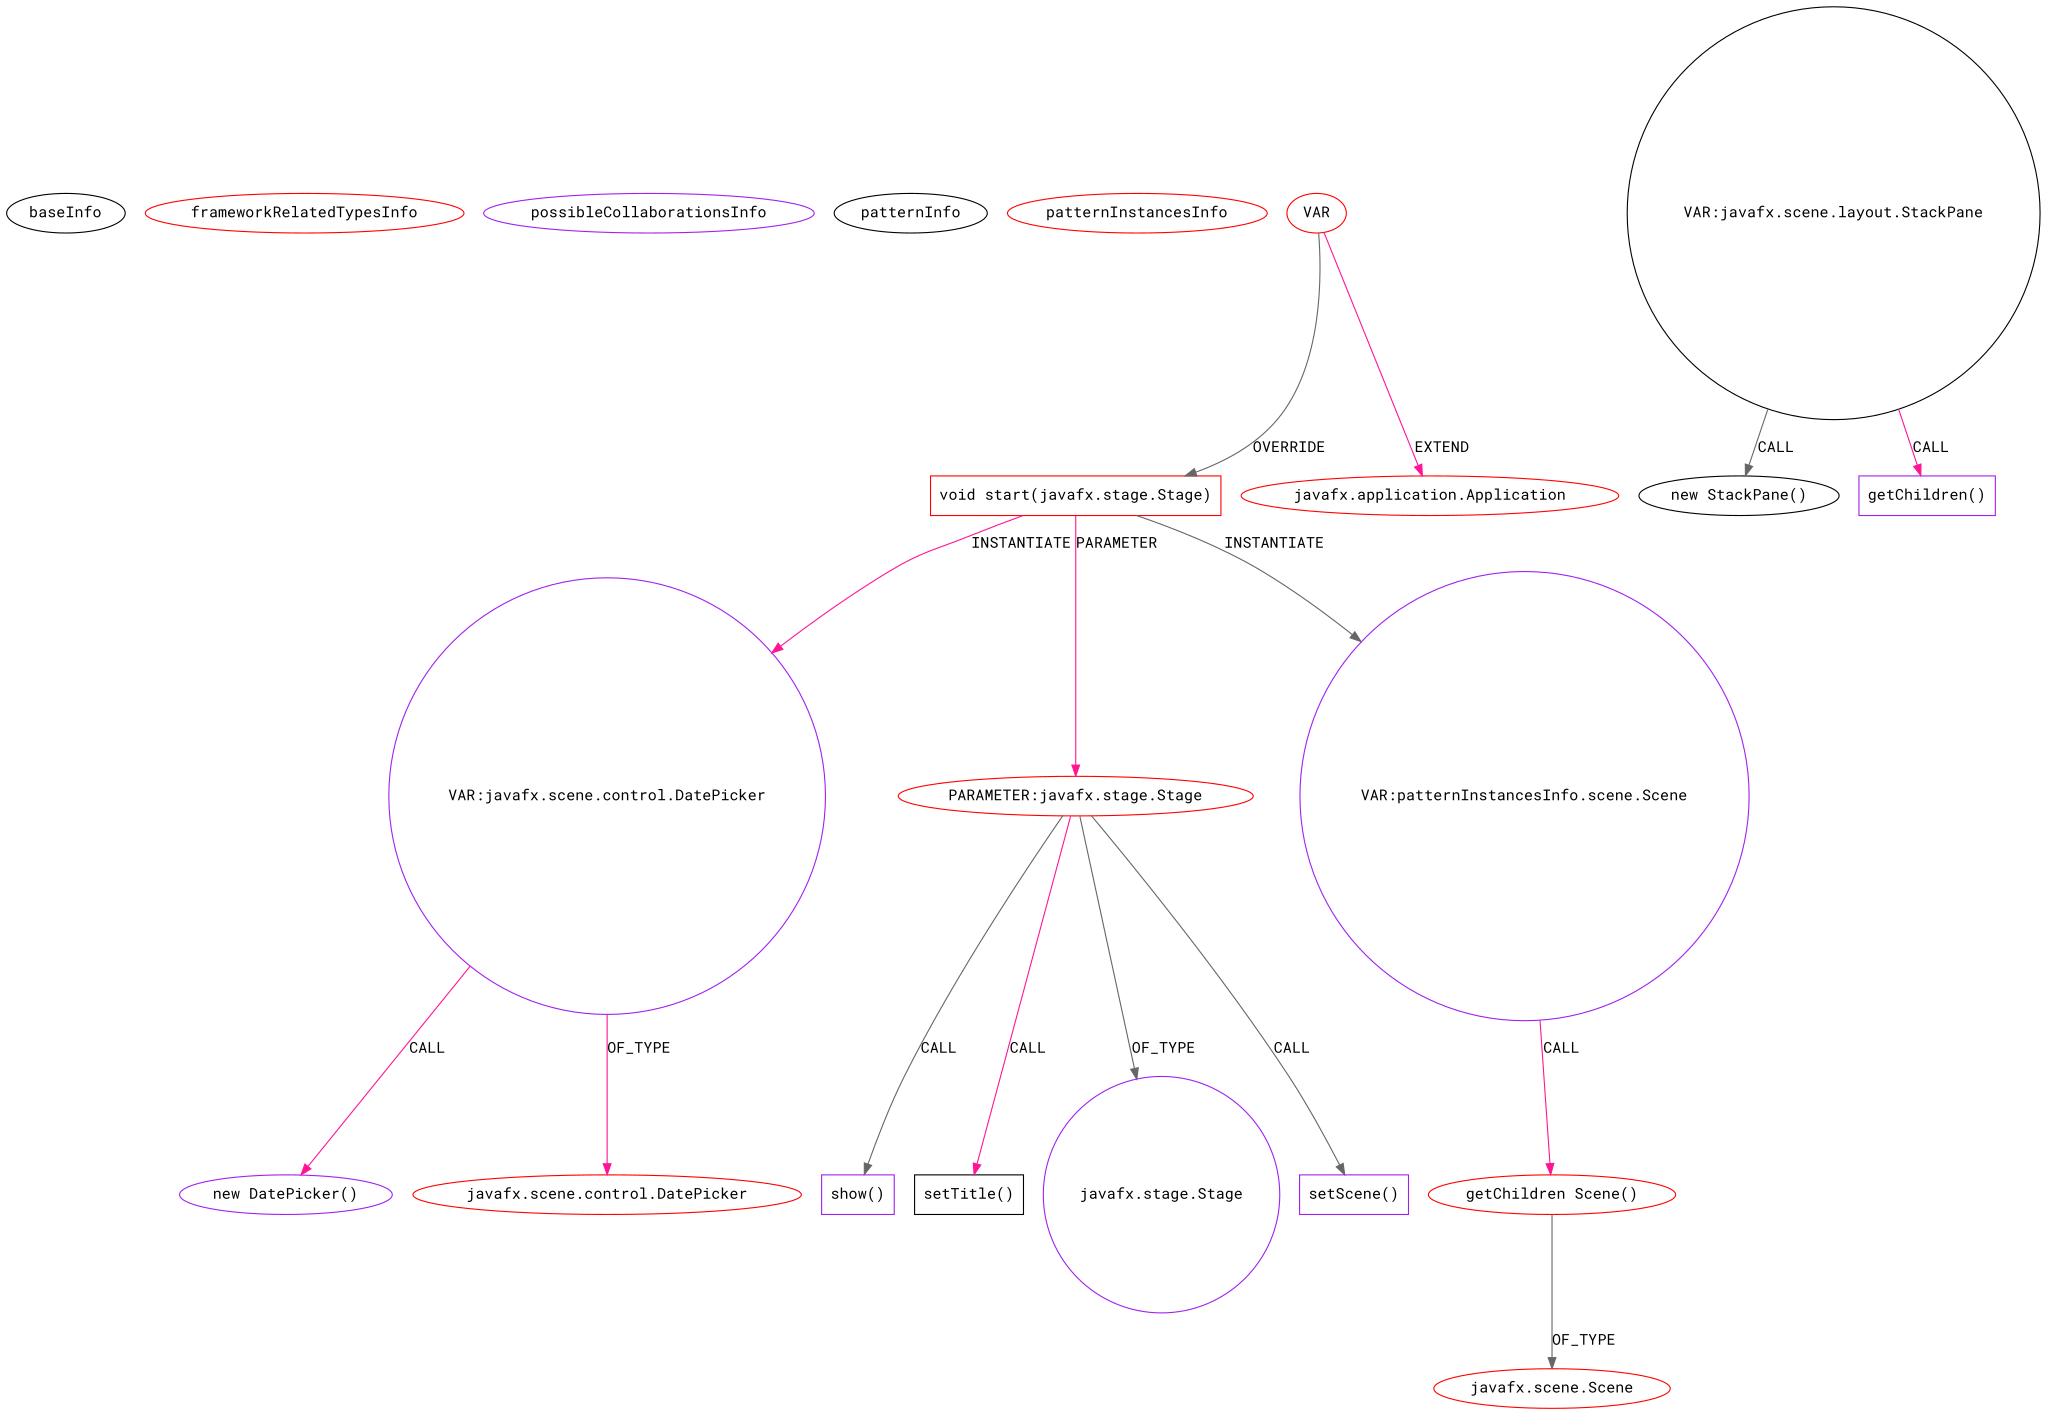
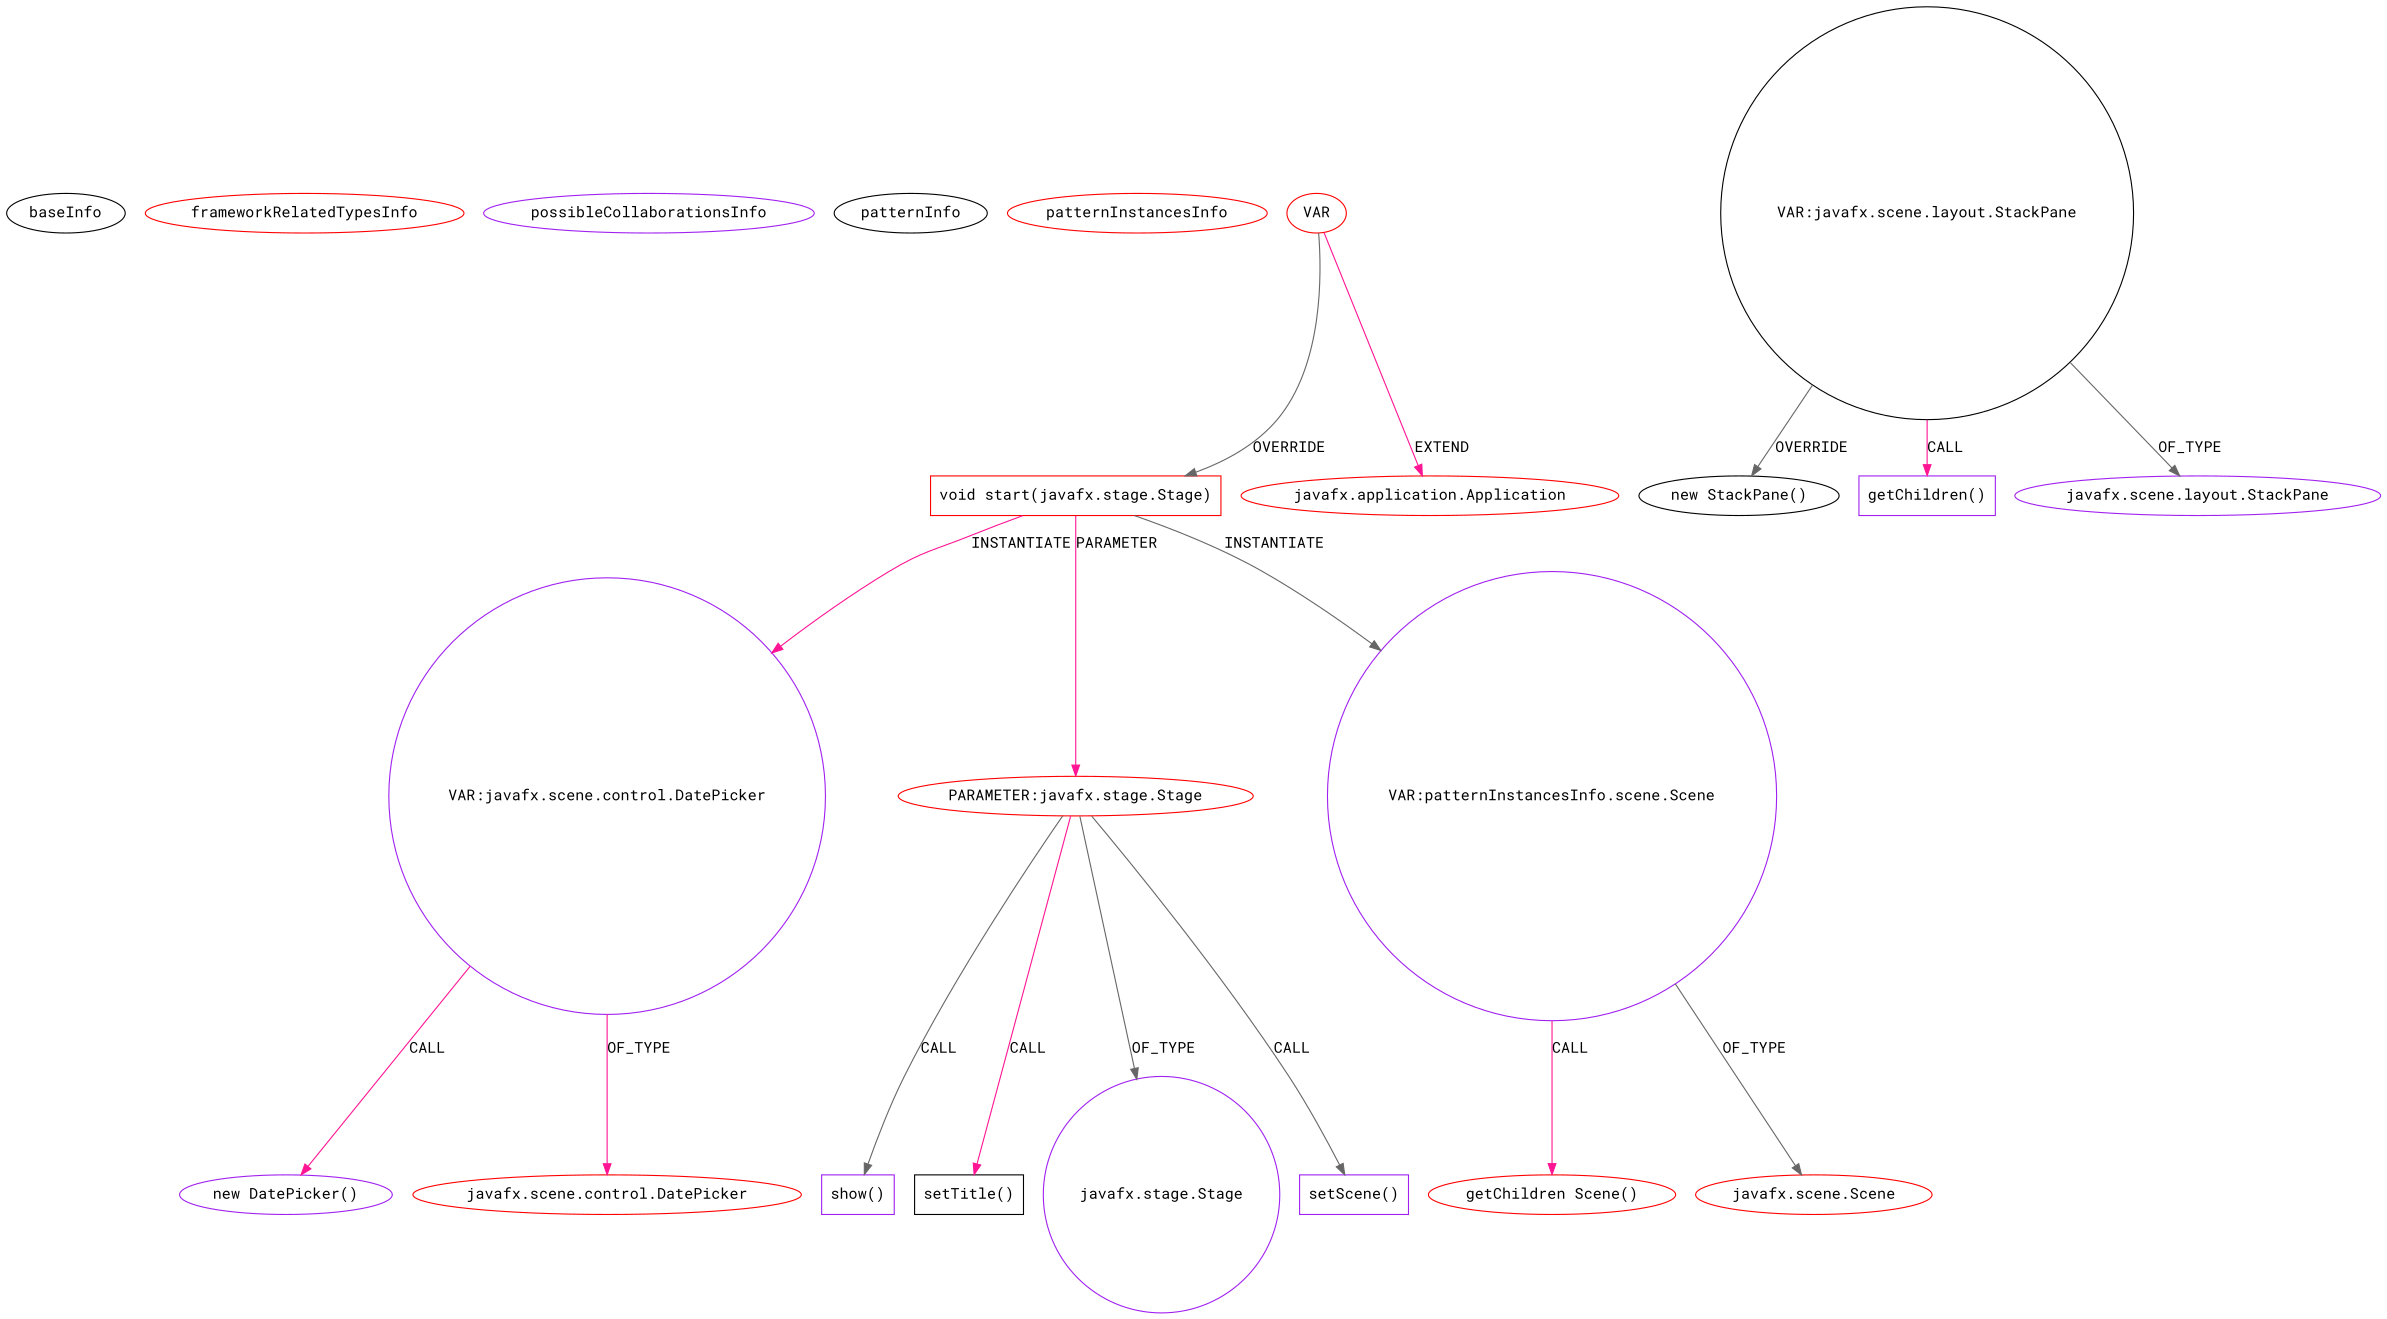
edge "VAR:javafx.scene.layout.StackPane" -> "new StackPane()": label "CALL" -> "OVERRIDE"
node "javafx.scene.layout.StackPane": added
edge "getChildren Scene()" -> "javafx.scene.Scene": now "VAR:patternInstancesInfo.scene.Scene" -> "javafx.scene.Scene"
